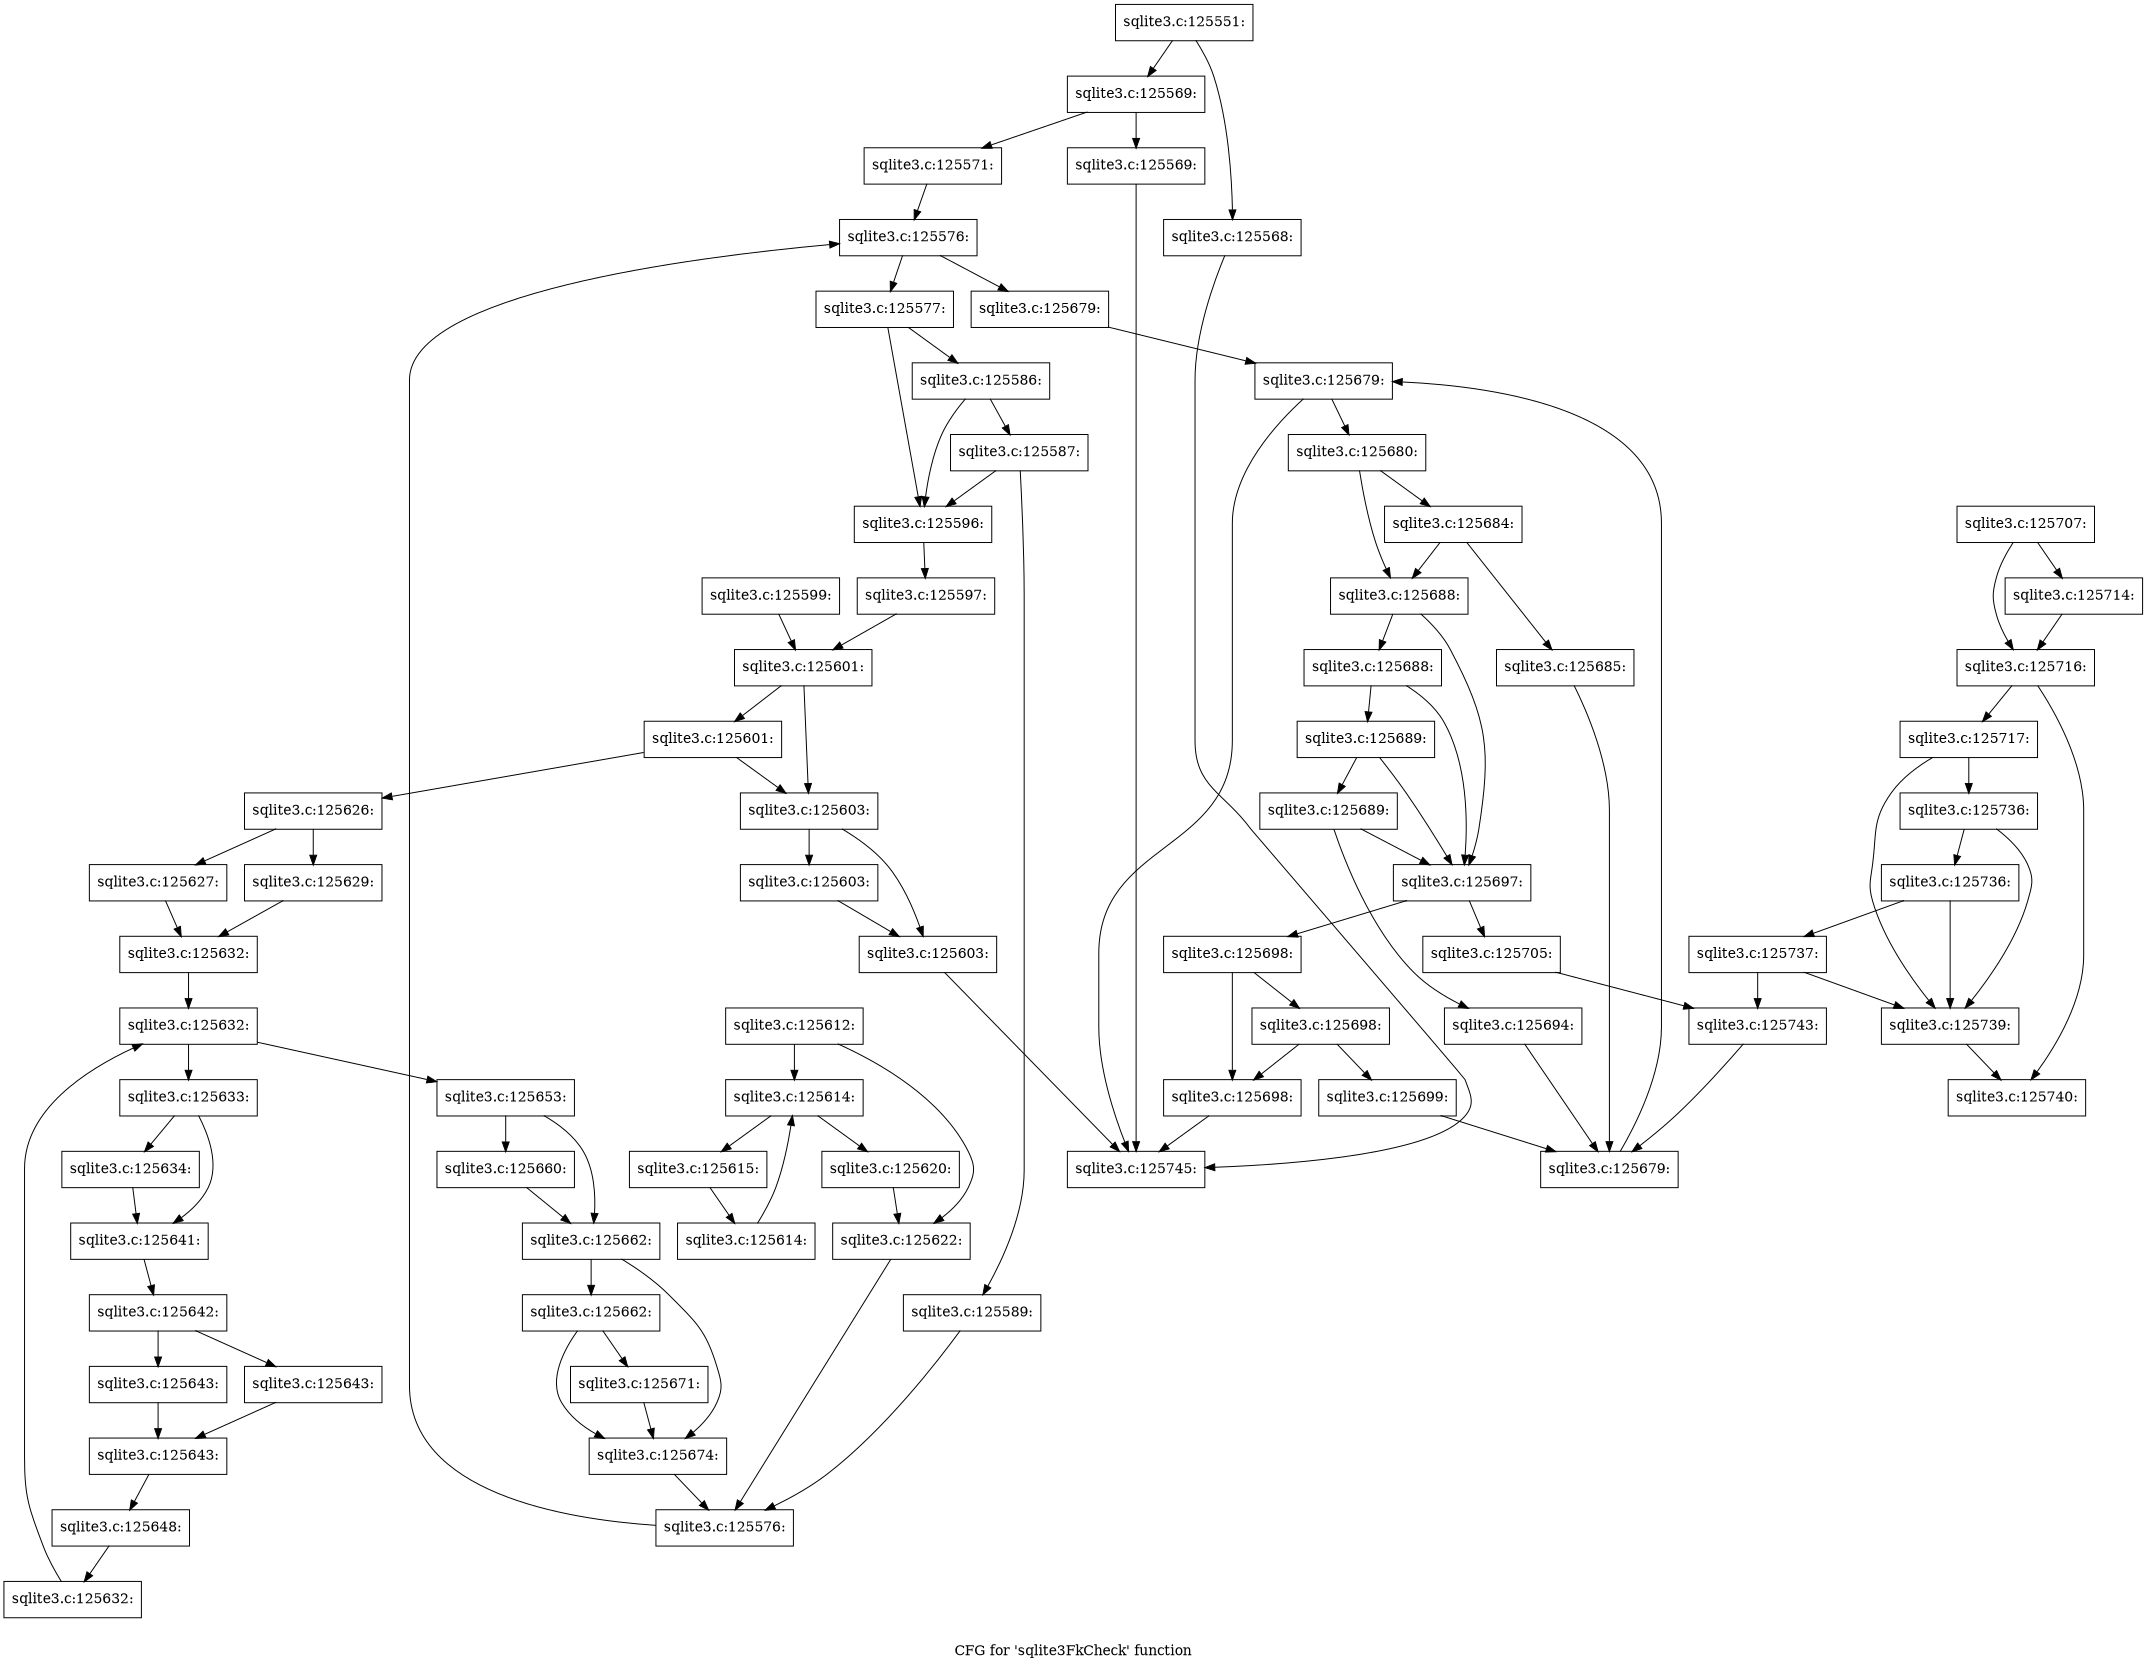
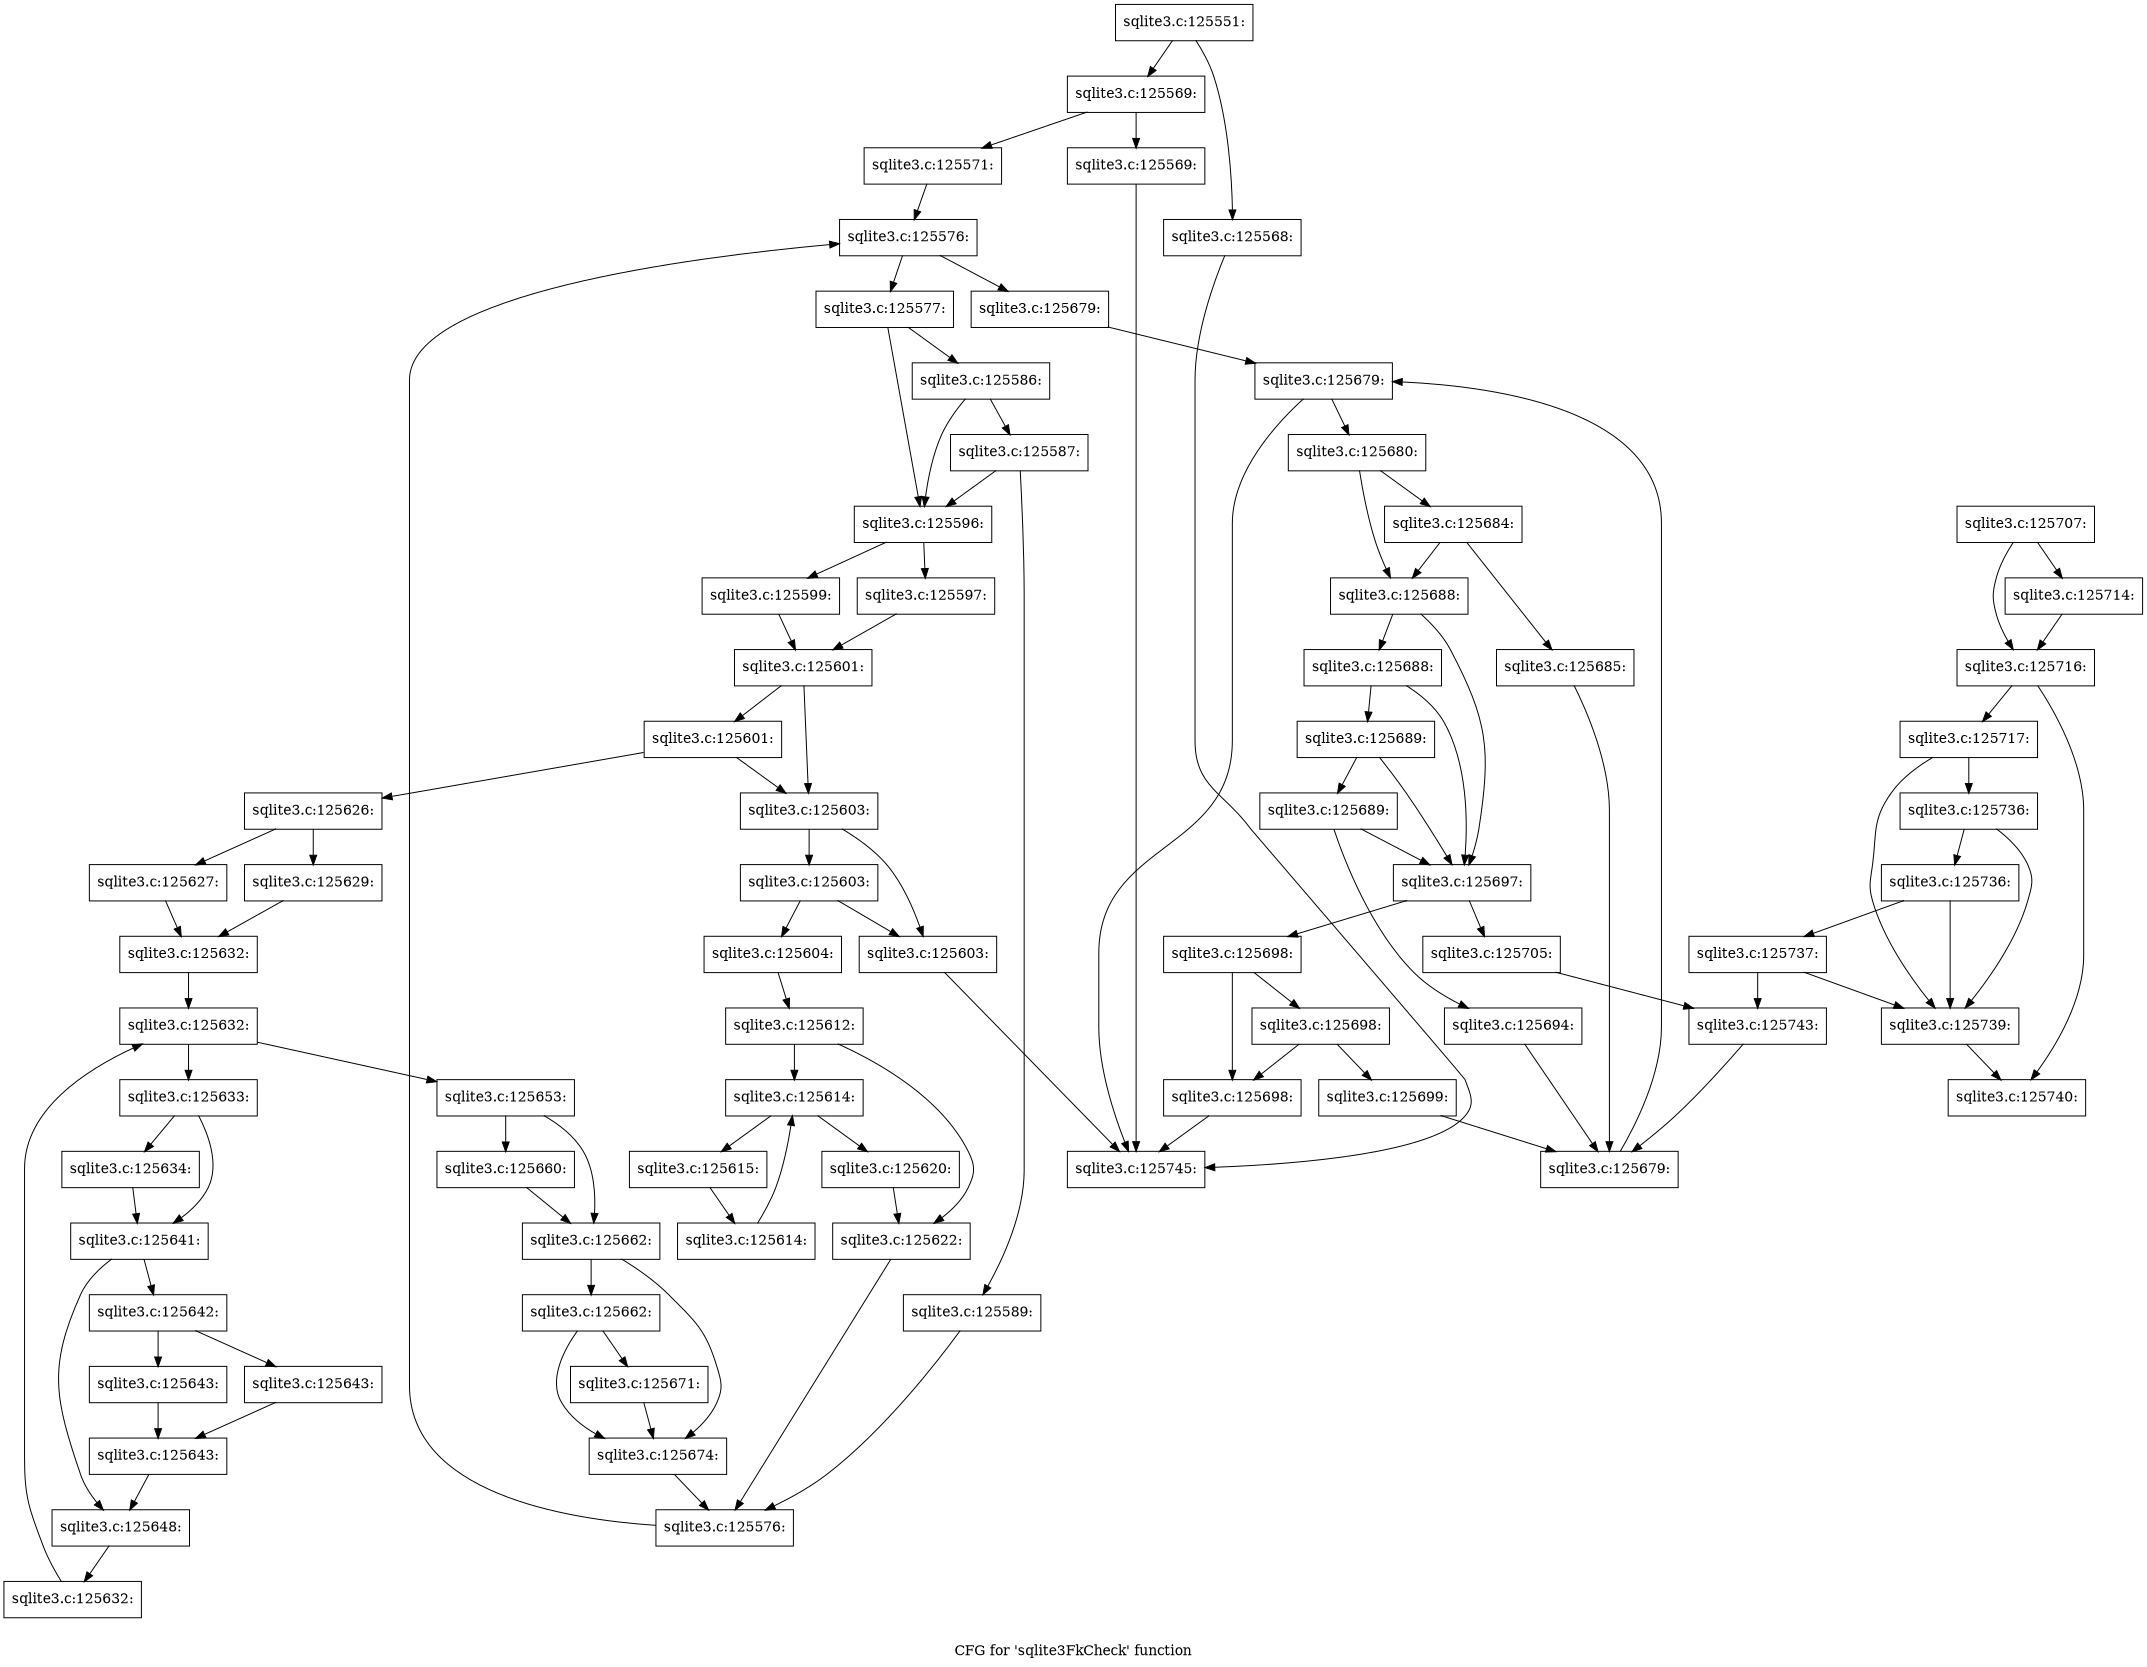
edge "sqlite3.c:125596:" -> "sqlite3.c:125599:": added
node "sqlite3.c:125604:": added
edge "sqlite3.c:125641:" -> "sqlite3.c:125648:": added
